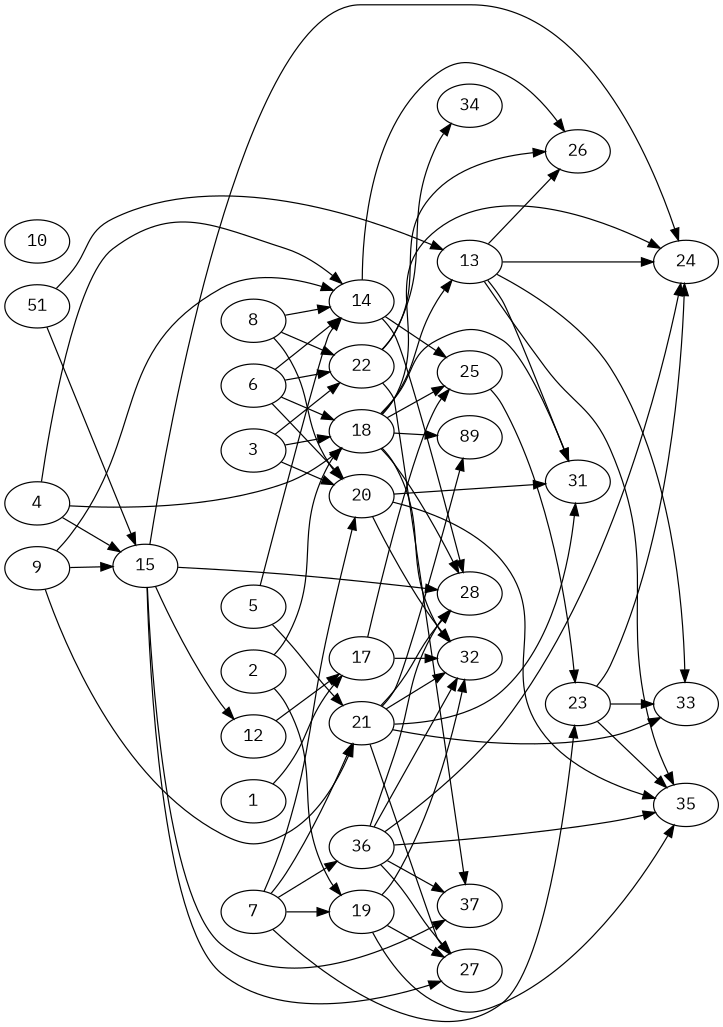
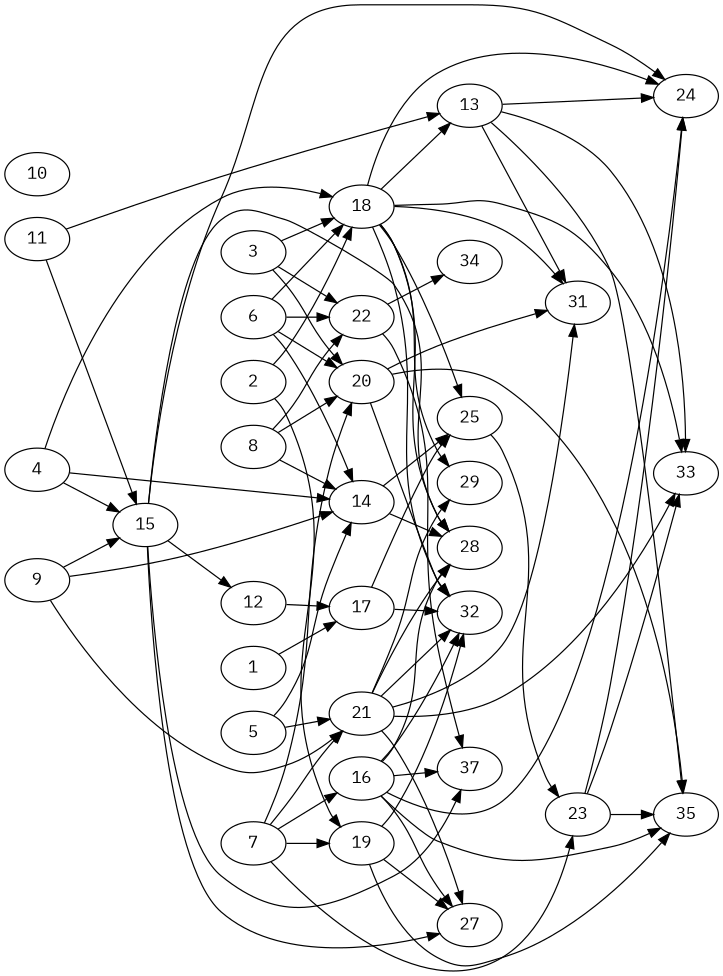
node "26": removed
edge "18" -> "33": added
node "51": label "51" -> "11"
node "89": label "89" -> "29"
node "36": label "36" -> "16"
